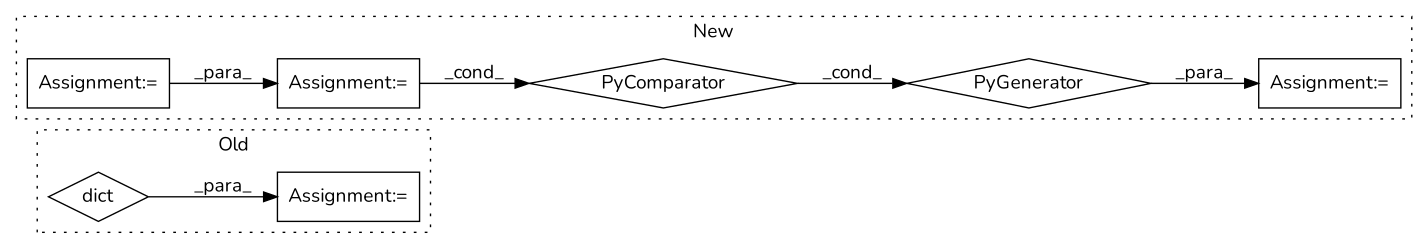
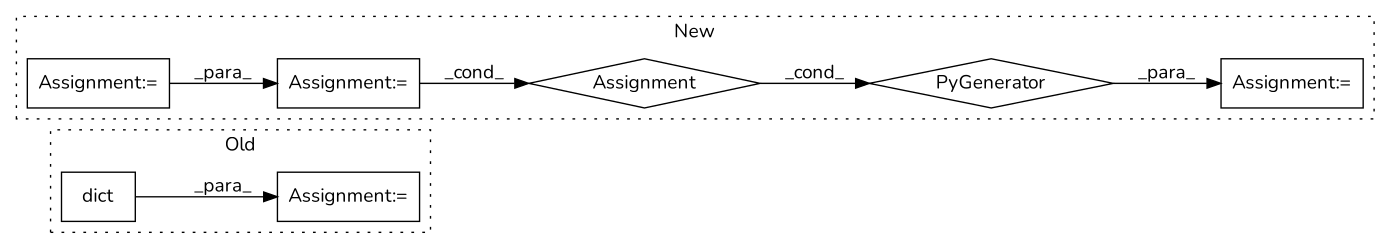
node "PyComparator": label "PyComparator" -> "Assignment"
node "dict": shape diamond -> box
